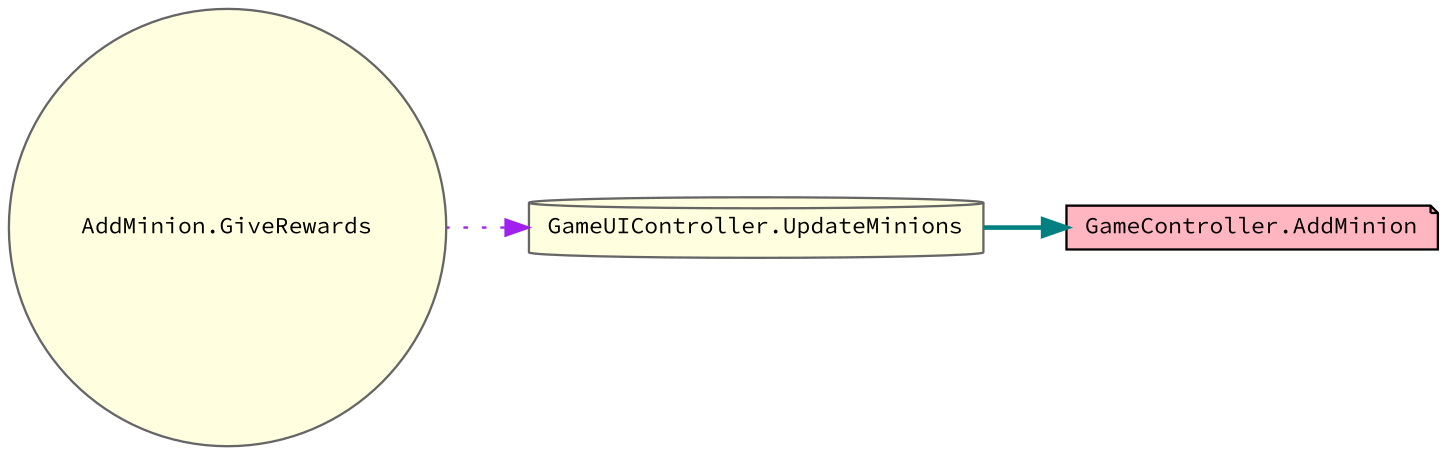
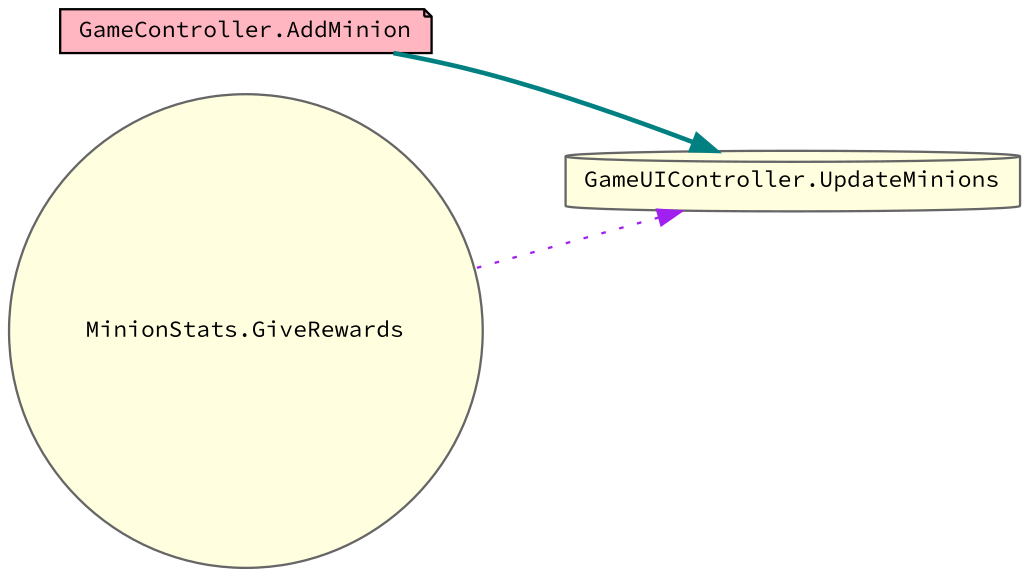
node "AddMinion.GiveRewards": label "AddMinion.GiveRewards" -> "MinionStats.GiveRewards"
edge "GameUIController.UpdateMinions" -> "GameController.AddMinion": reversed
